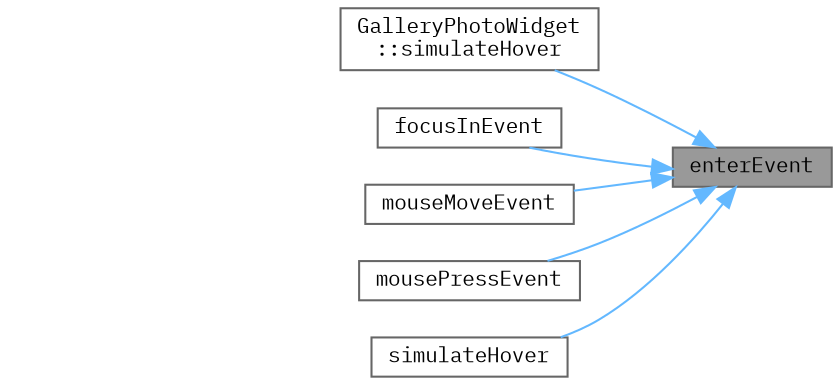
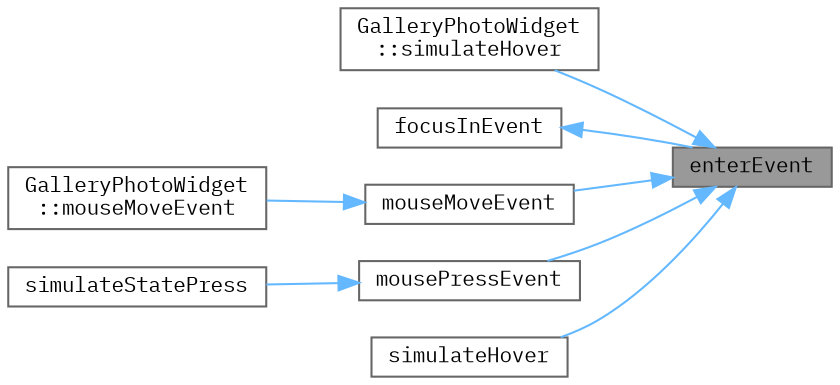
edge "focusInEvent" -> "enterEvent": reversed
node "GalleryPhotoWidget ::mouseMoveEvent": added
node "simulateStatePress": added
